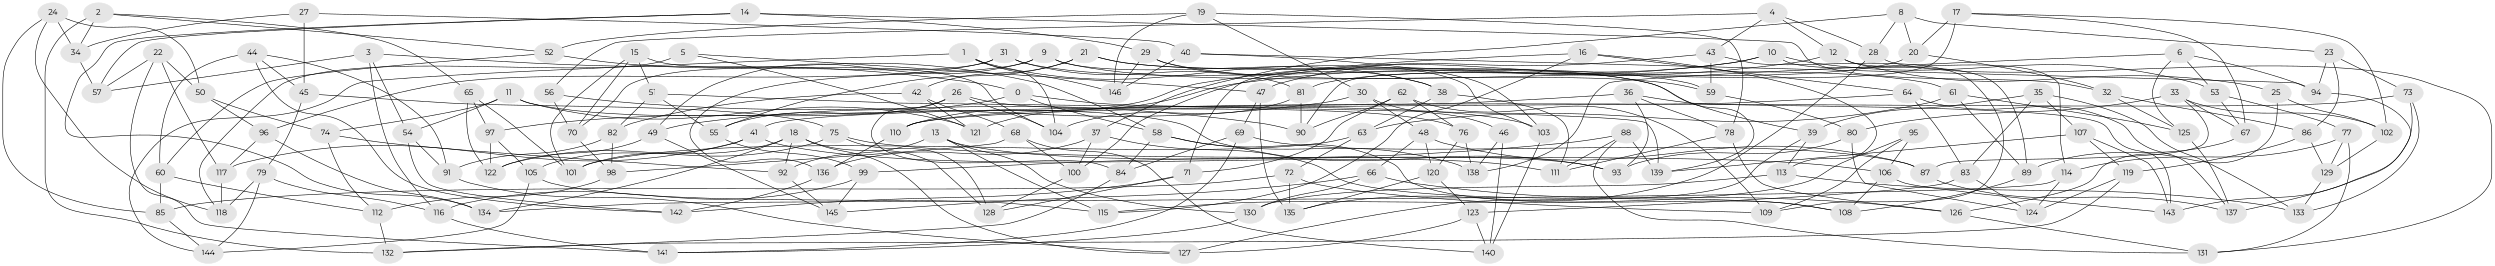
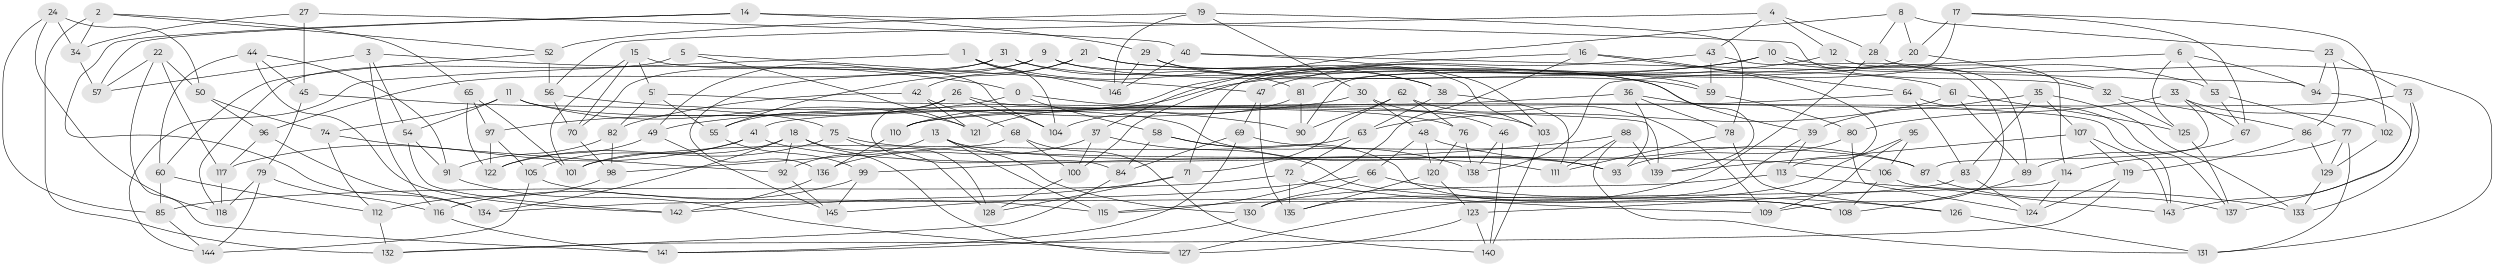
edge "52" -- "58": now "52" -- "56"
node "25": removed
